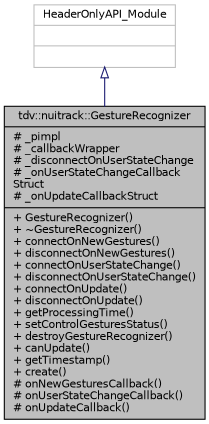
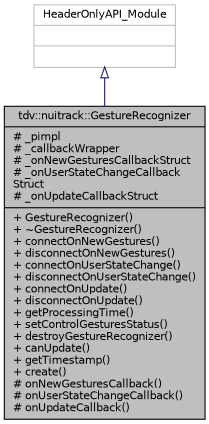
node "tdv::nuitrack::GestureRecognizer": text "# _disconnectOnUserStateChange" -> "# _onNewGesturesCallbackStruct"
